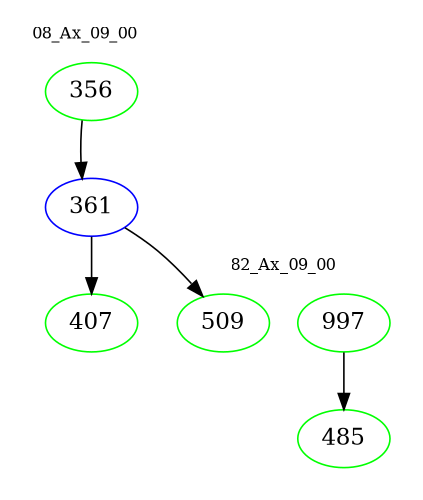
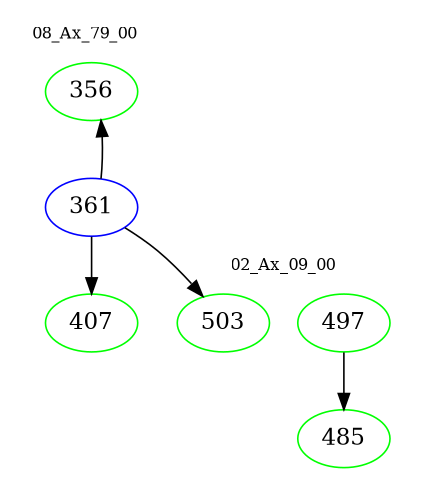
cluster "08_Ax_09_00": label "08_Ax_09_00" -> "08_Ax_79_00"
edge "356" -> "361": reversed
cluster "82_Ax_09_00": label "82_Ax_09_00" -> "02_Ax_09_00"
node "509": label "509" -> "503"
node "997": label "997" -> "497"
